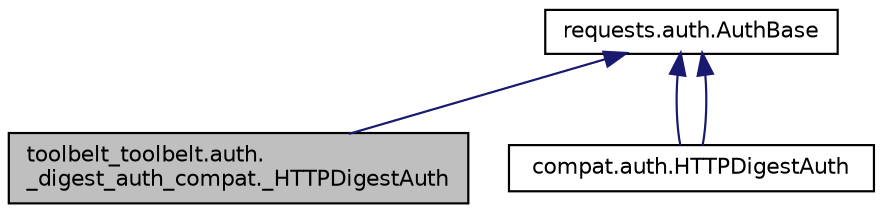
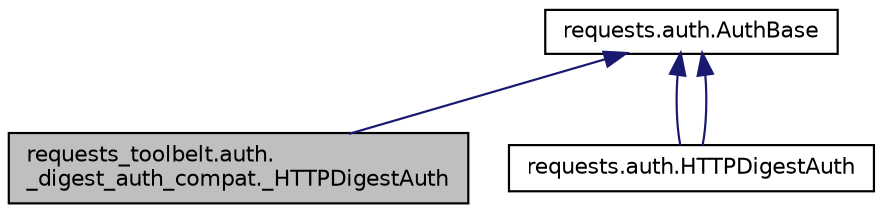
node "toolbelt_toolbelt.auth. _digest_auth_compat._HTTPDigestAuth": label "toolbelt_toolbelt.auth. _digest_auth_compat._HTTPDigestAuth" -> "requests_toolbelt.auth. _digest_auth_compat._HTTPDigestAuth"
node "compat.auth.HTTPDigestAuth": label "compat.auth.HTTPDigestAuth" -> "requests.auth.HTTPDigestAuth"
